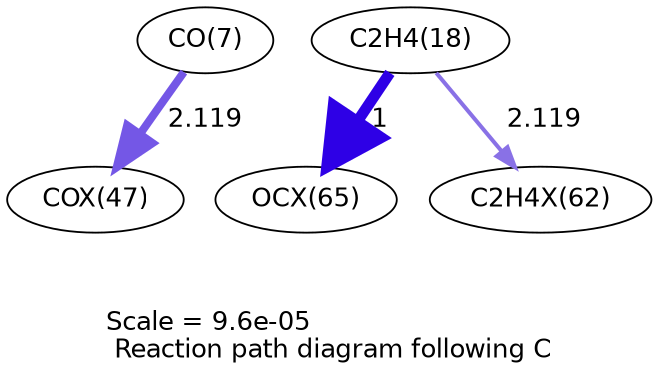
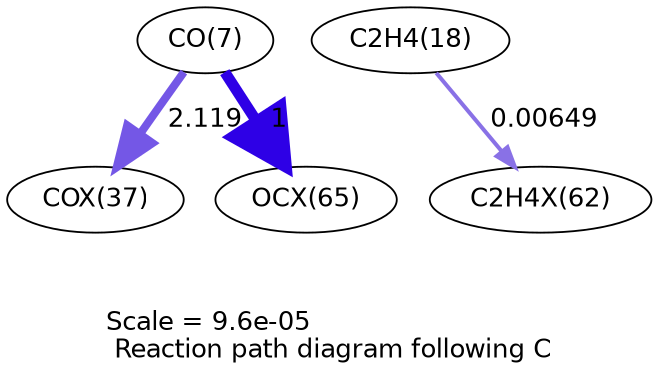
edge "C2H4(18)" -> "OCX(65)": now "CO(7)" -> "OCX(65)"
edge "C2H4(18)" -> "C2H4X(62)": label " 2.119" -> " 0.00649"
node "COX(47)": label "COX(47)" -> "COX(37)"
